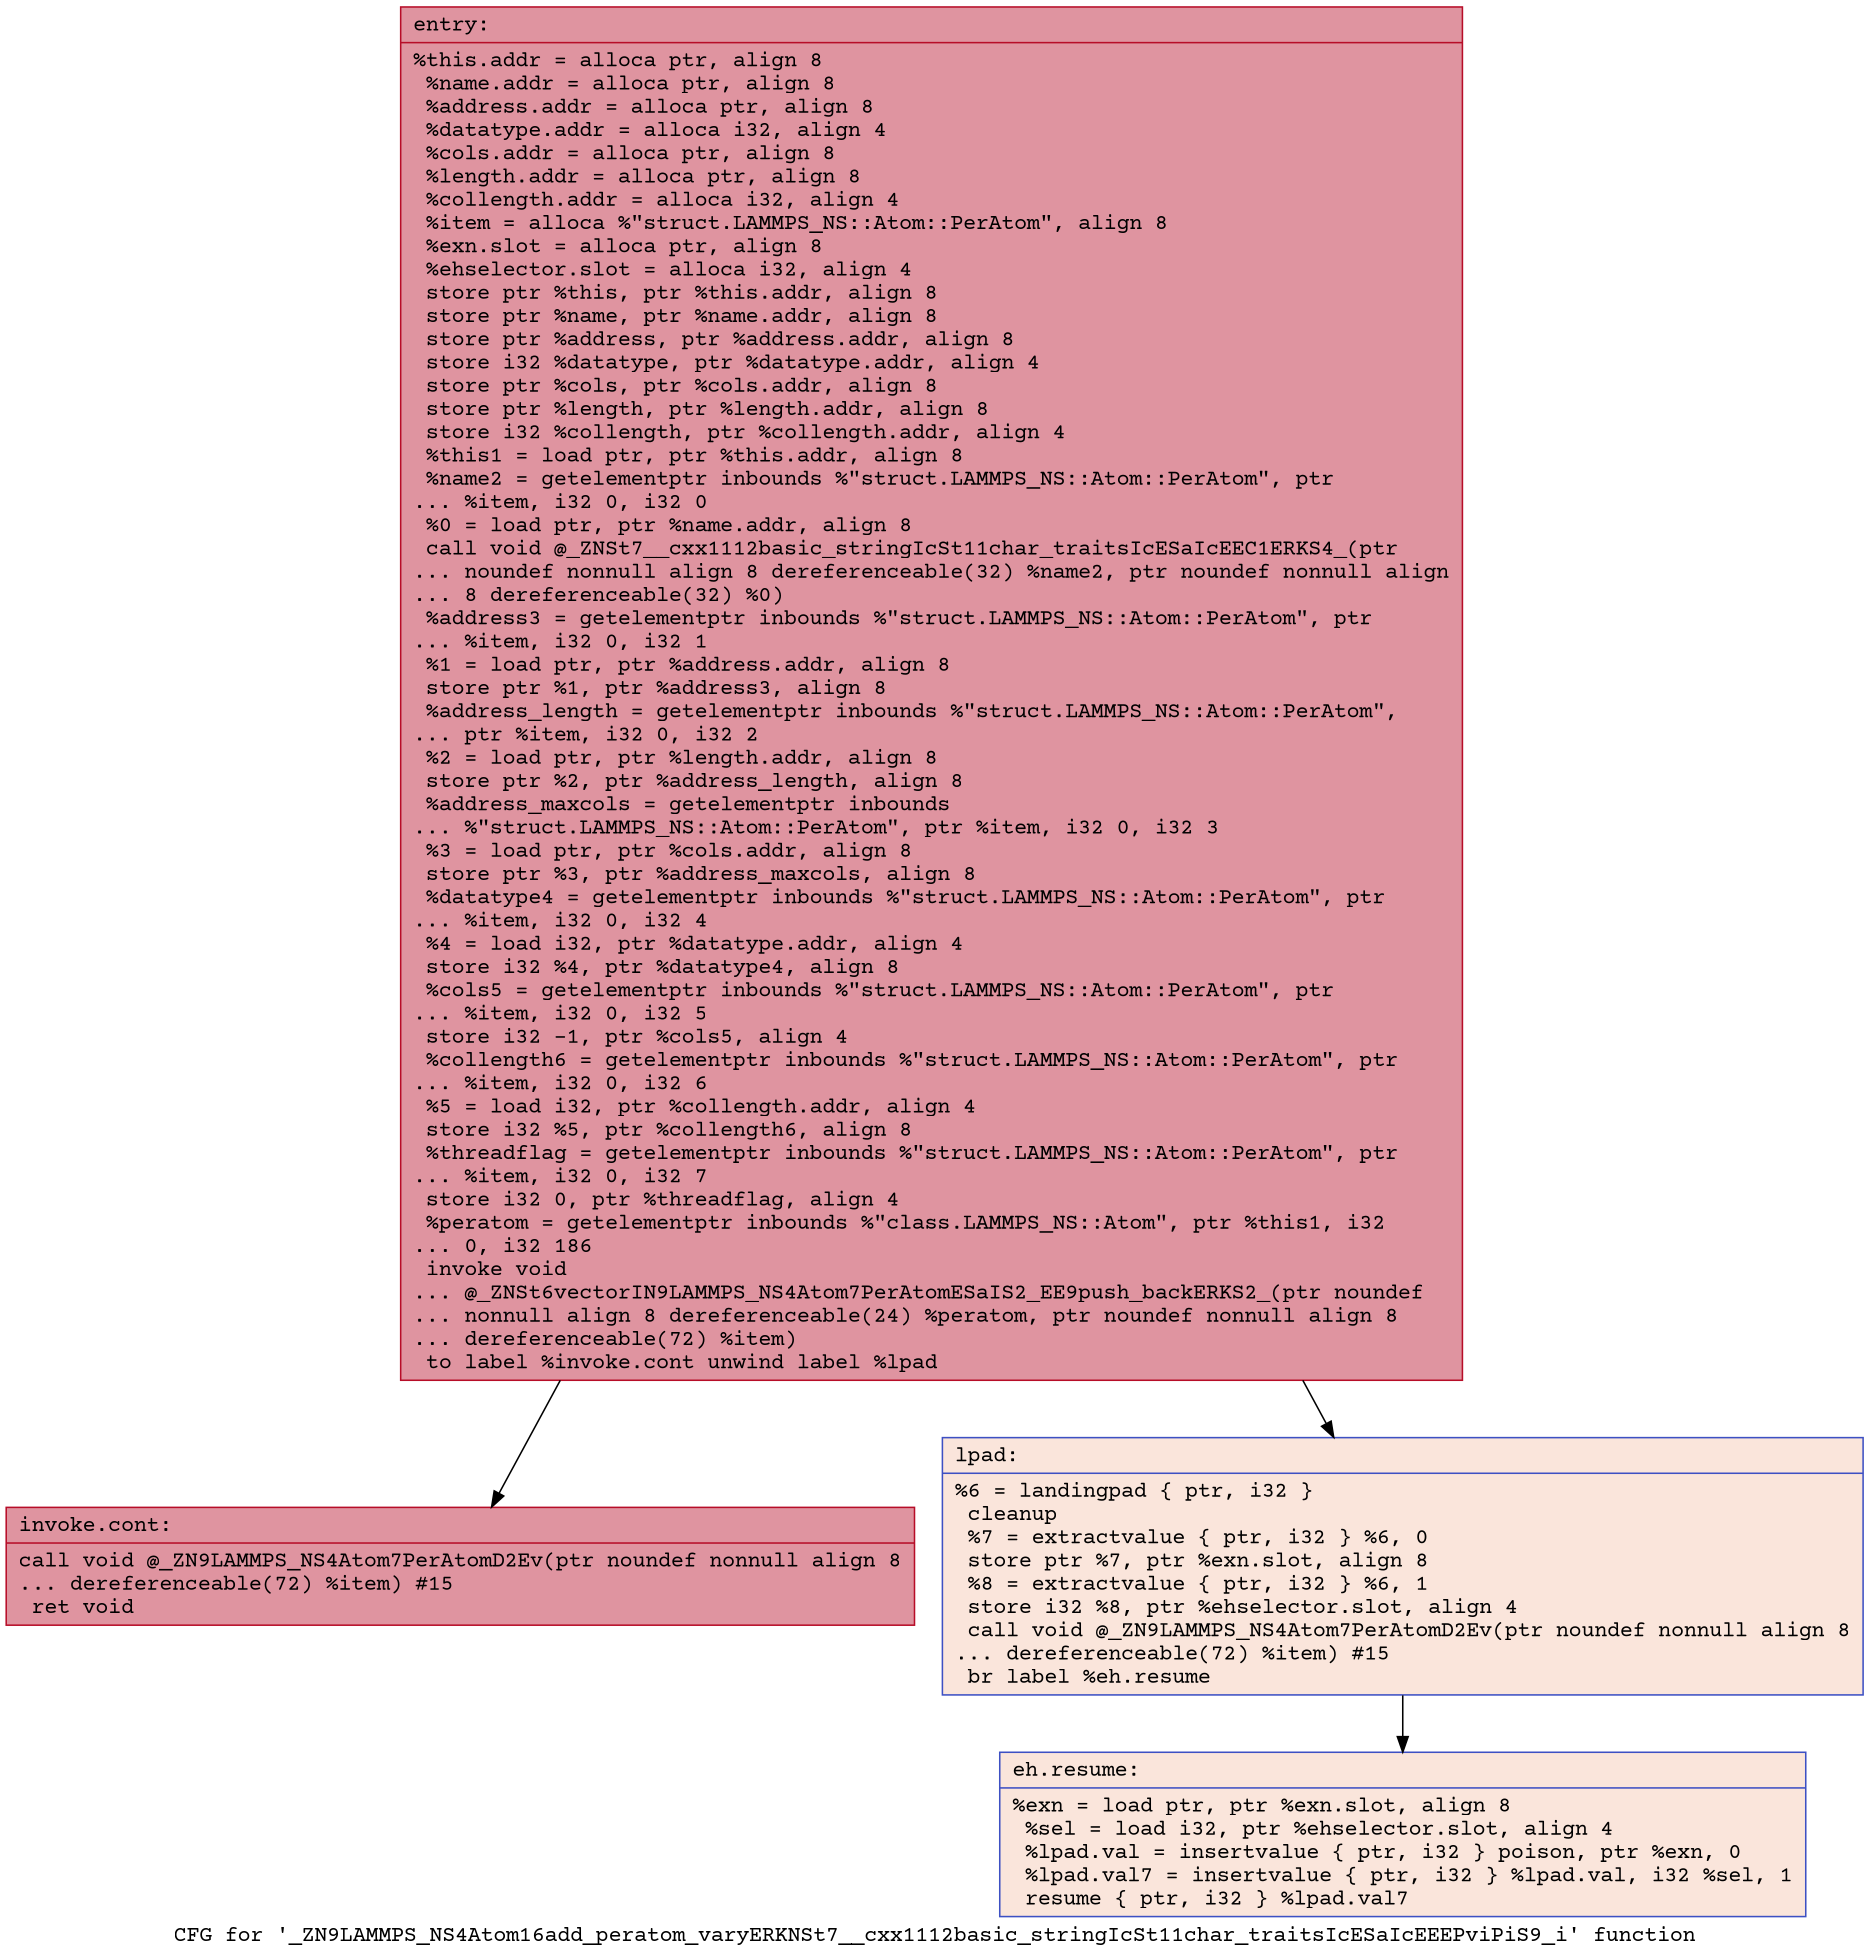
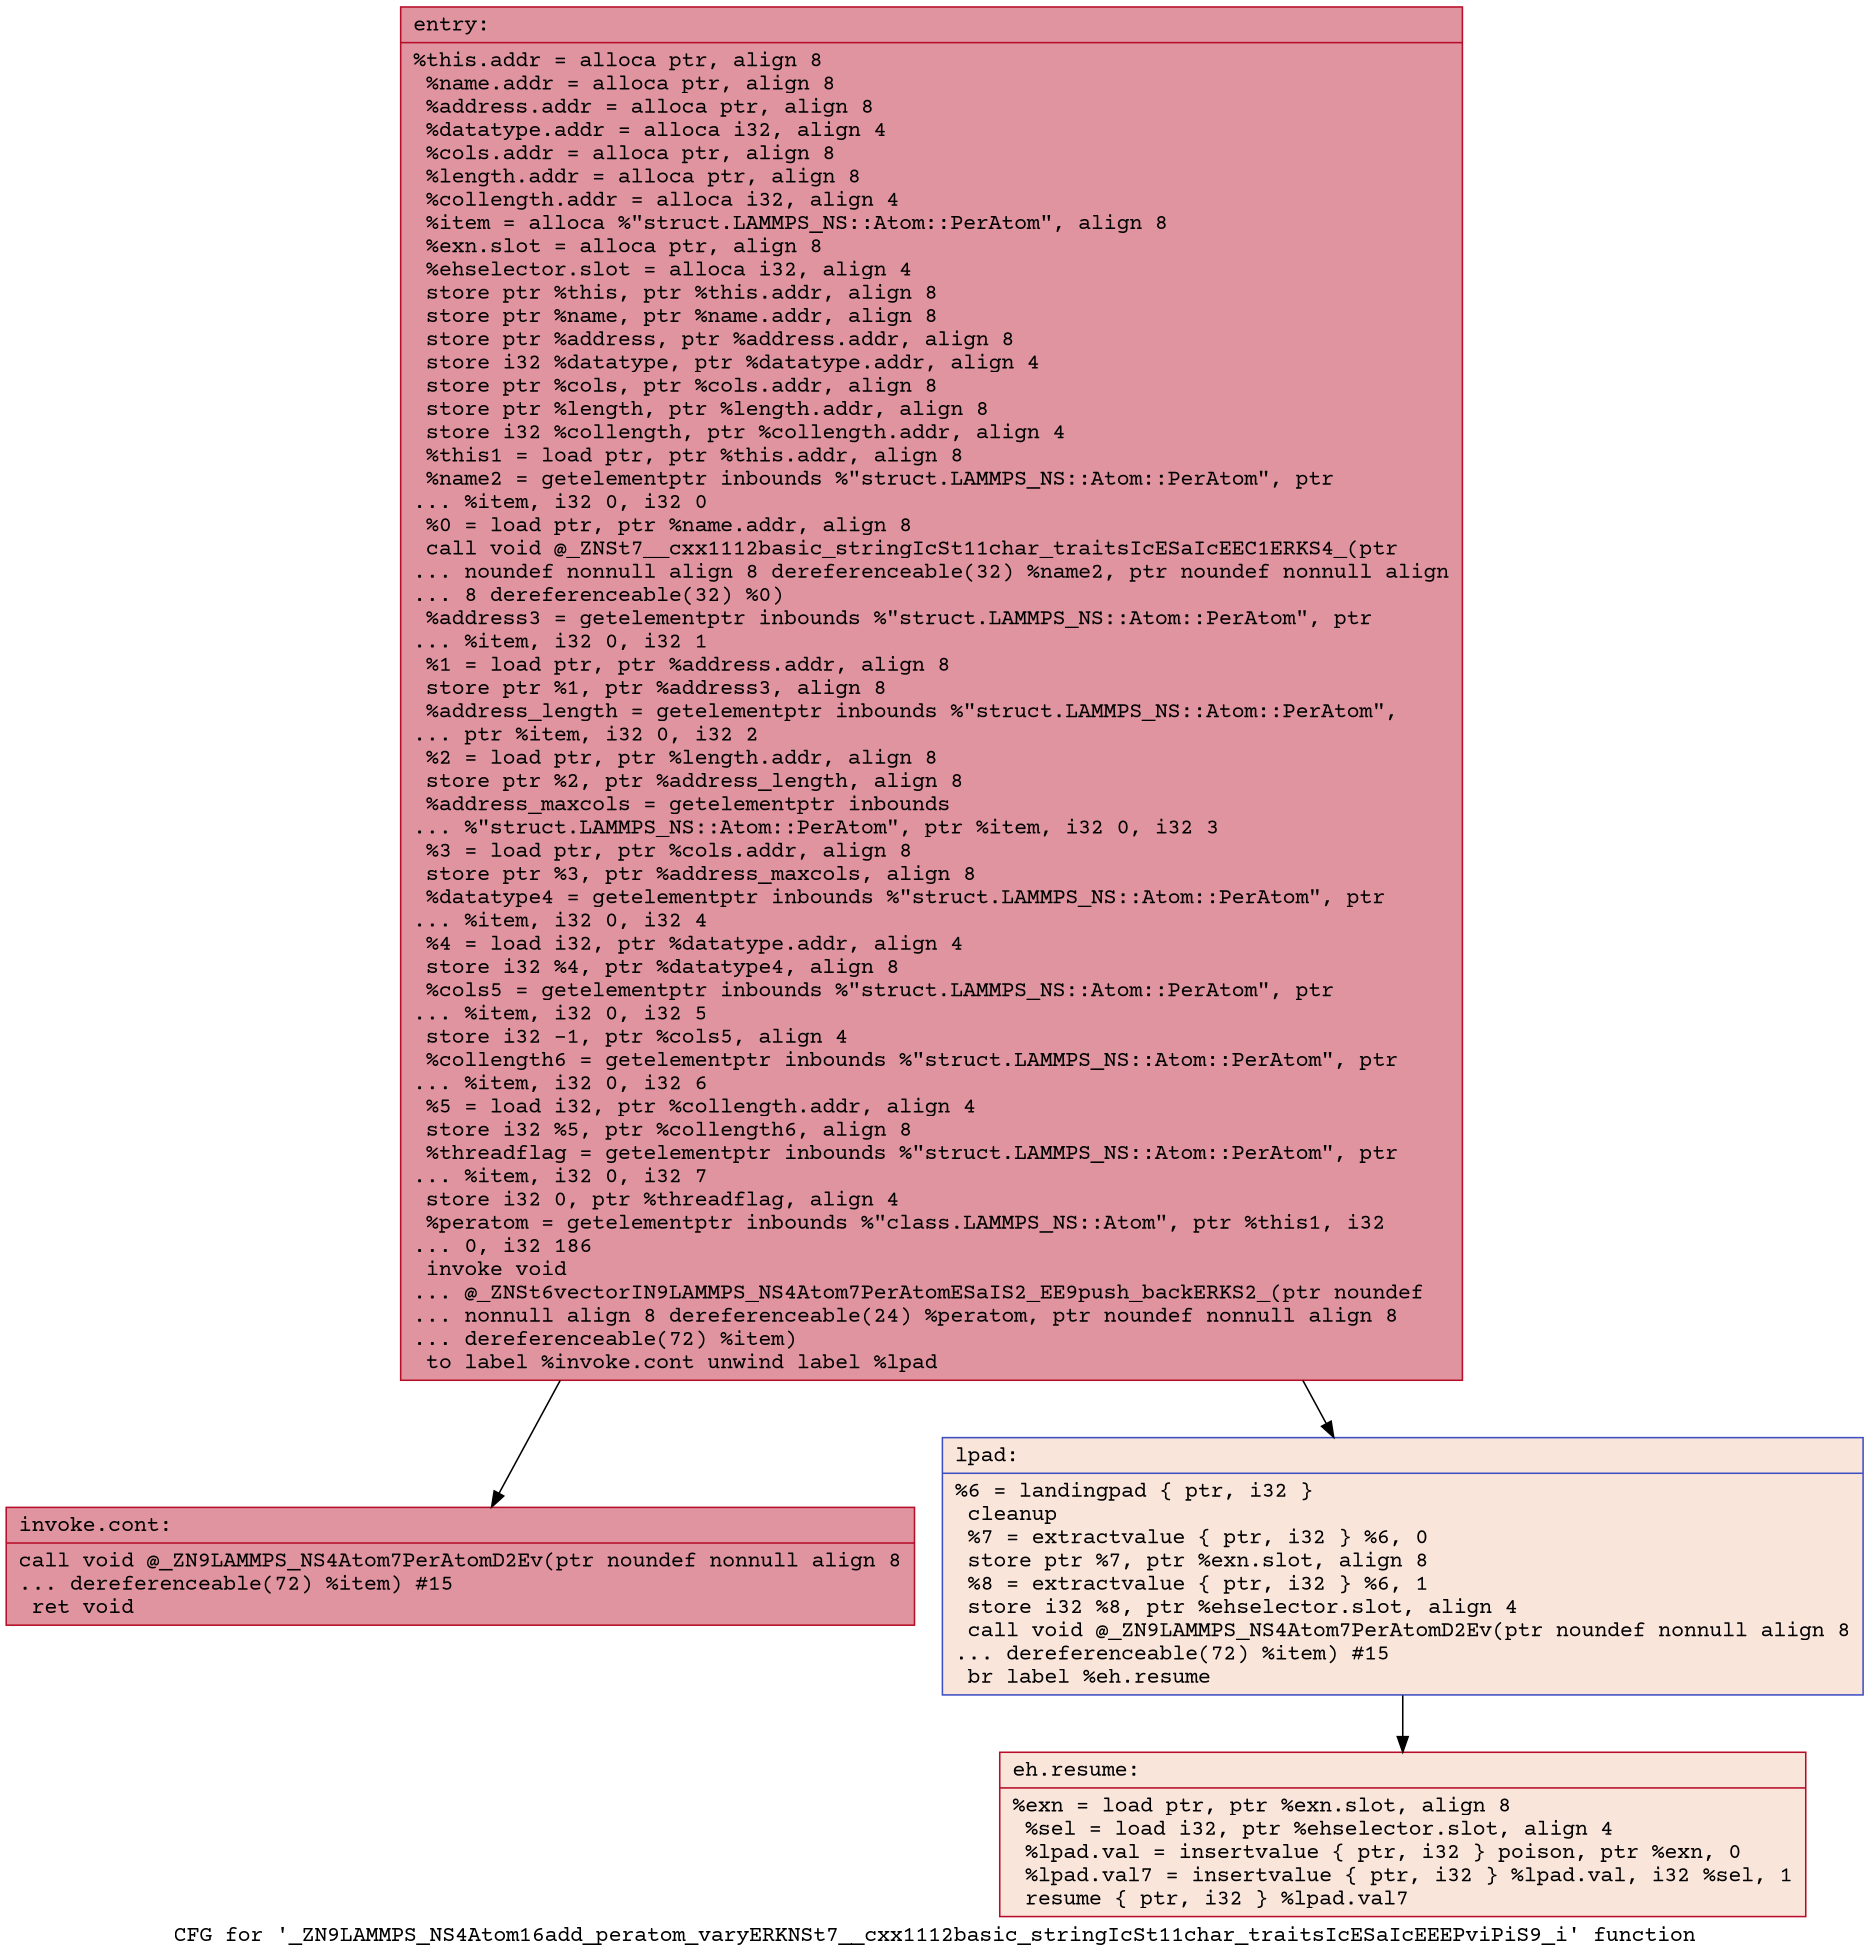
node "eh.resume:": color #3d50c3ff -> #b70d28ff
